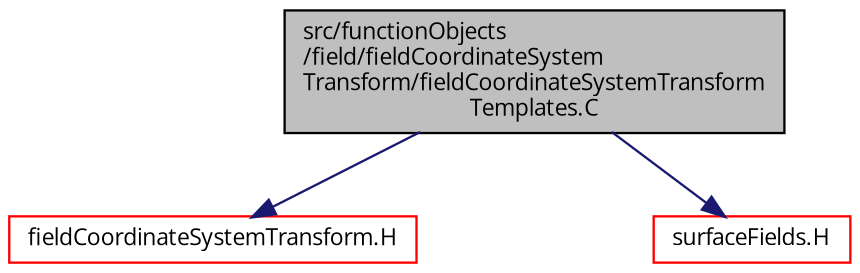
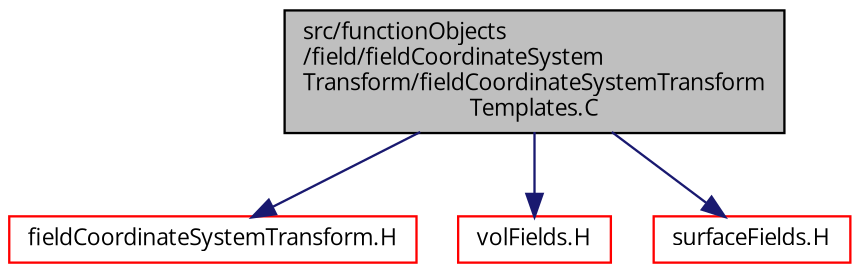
node "volFields.H": added
